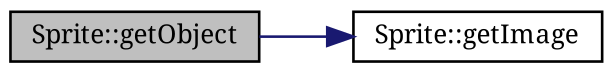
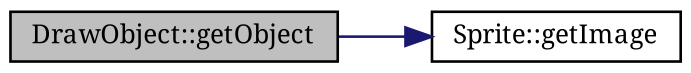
node "Sprite::getObject": label "Sprite::getObject" -> "DrawObject::getObject"
